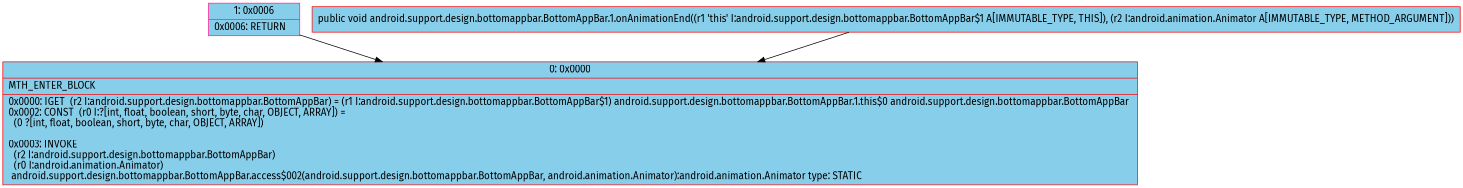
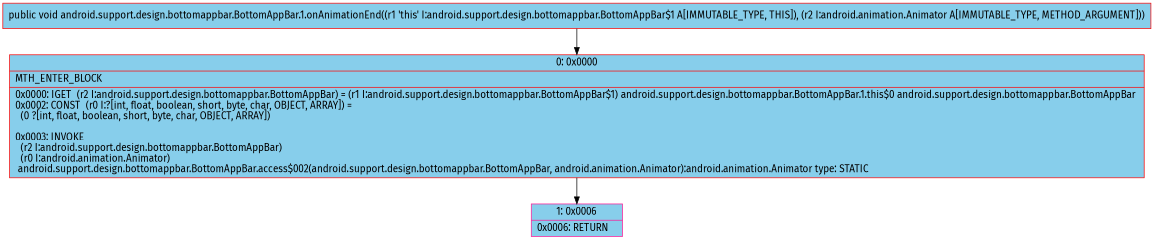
edge "1: 0x0006" -> "0: 0x0000": reversed
